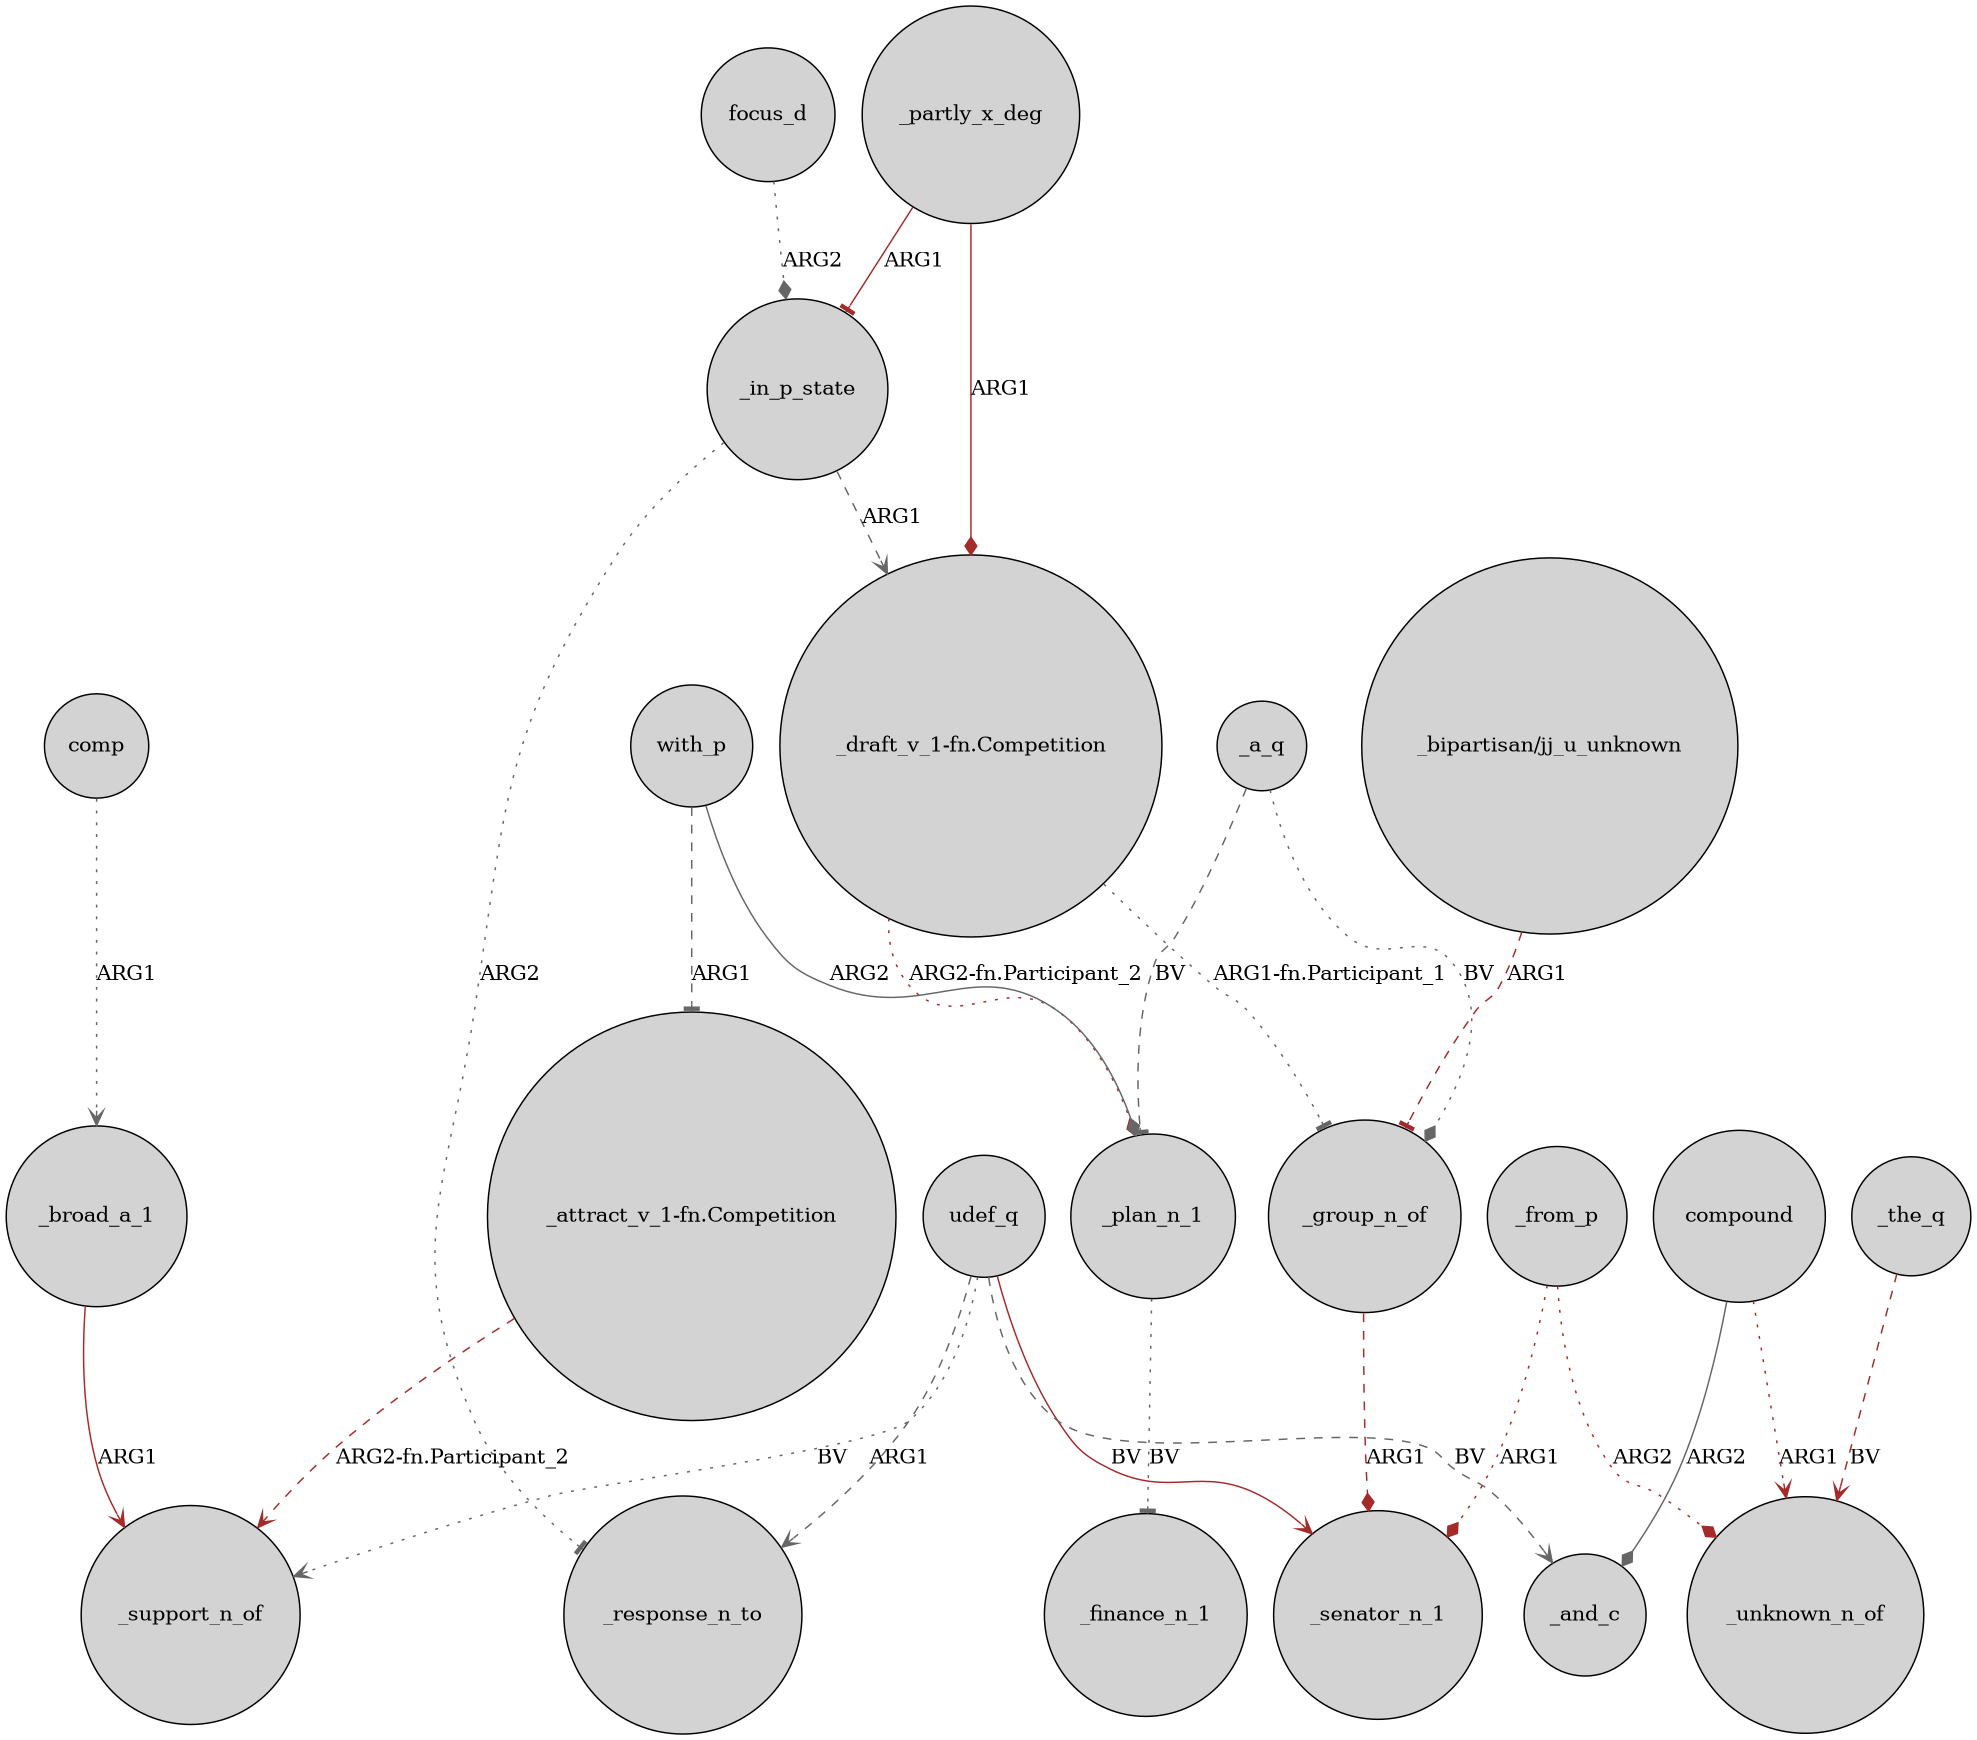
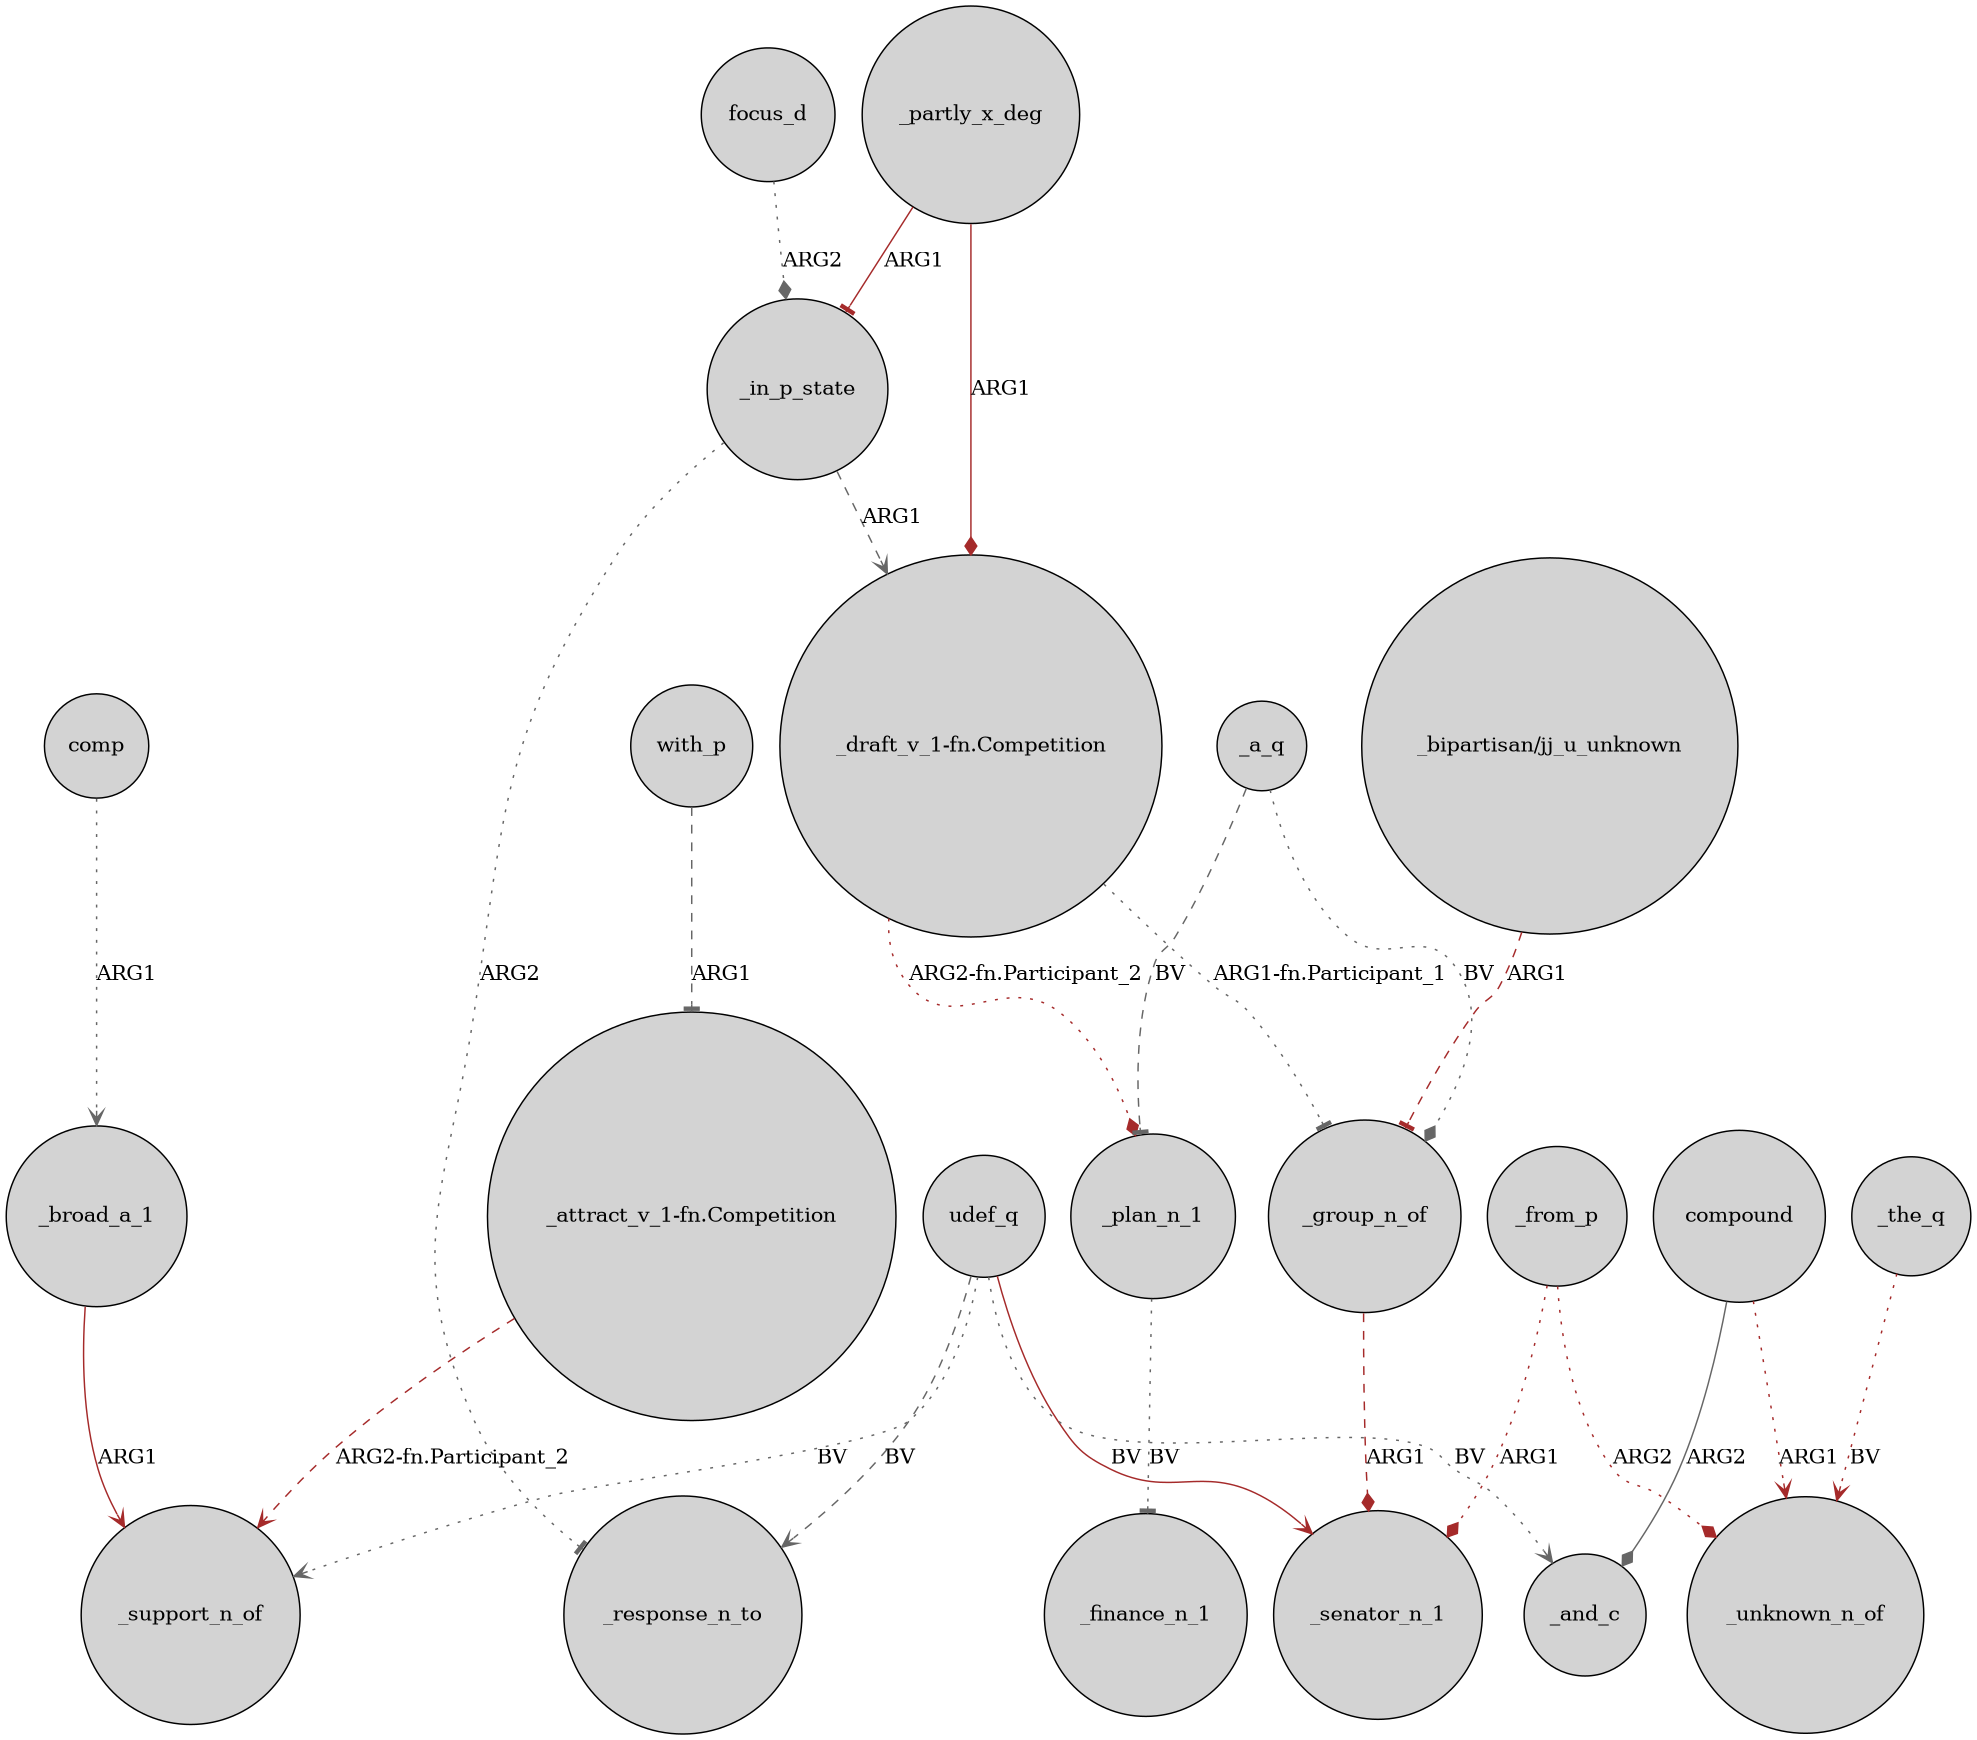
edge "with_p" -> "_plan_n_1": removed, label "ARG2"
edge "_the_q" -> "_unknown_n_of": style dashed -> dotted
edge "udef_q" -> "_and_c": style dashed -> dotted
edge "udef_q" -> "_response_n_to": label "ARG1" -> "BV"
